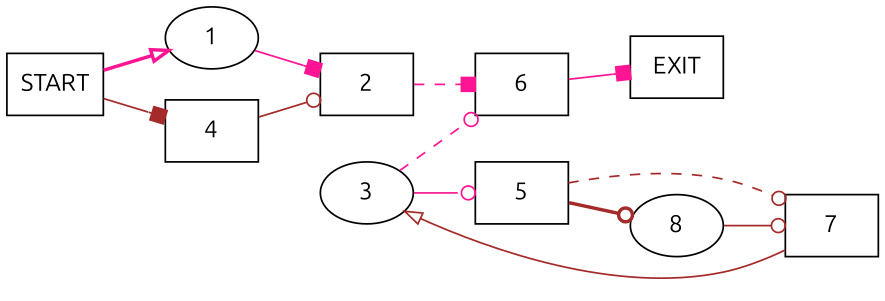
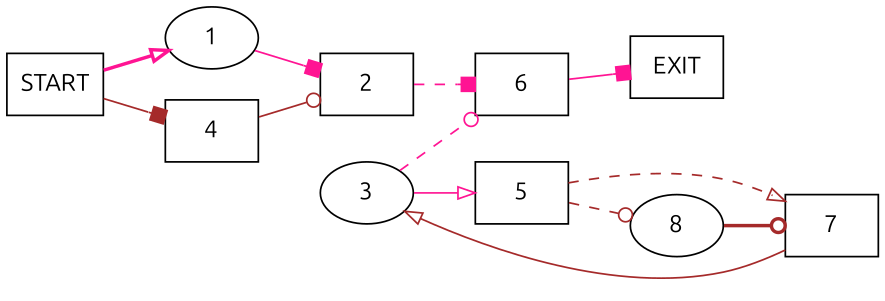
edge "5" -> "7": arrowhead odot -> onormal
edge "3" -> "5": arrowhead odot -> onormal
edge "5" -> "8": style bold -> dashed
edge "8" -> "7": style solid -> bold
